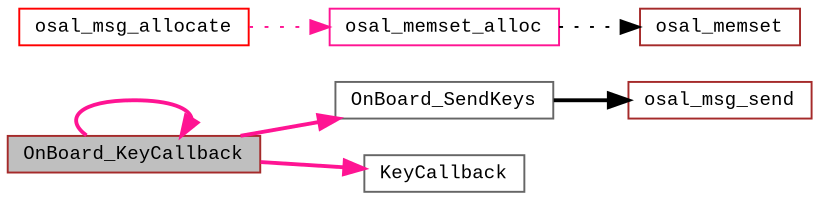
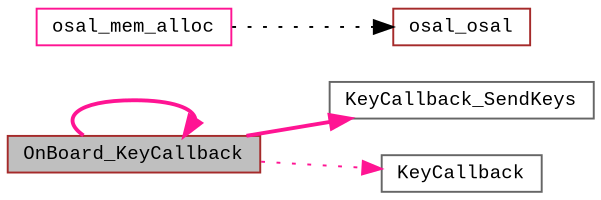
node "osal_msg_allocate": removed
node "osal_memset_alloc": label "osal_memset_alloc" -> "osal_mem_alloc"
node "osal_memset": label "osal_memset" -> "osal_osal"
node "OnBoard_SendKeys": label "OnBoard_SendKeys" -> "KeyCallback_SendKeys"
node "osal_msg_send": removed
edge "OnBoard_KeyCallback" -> "KeyCallback": style bold -> dotted
